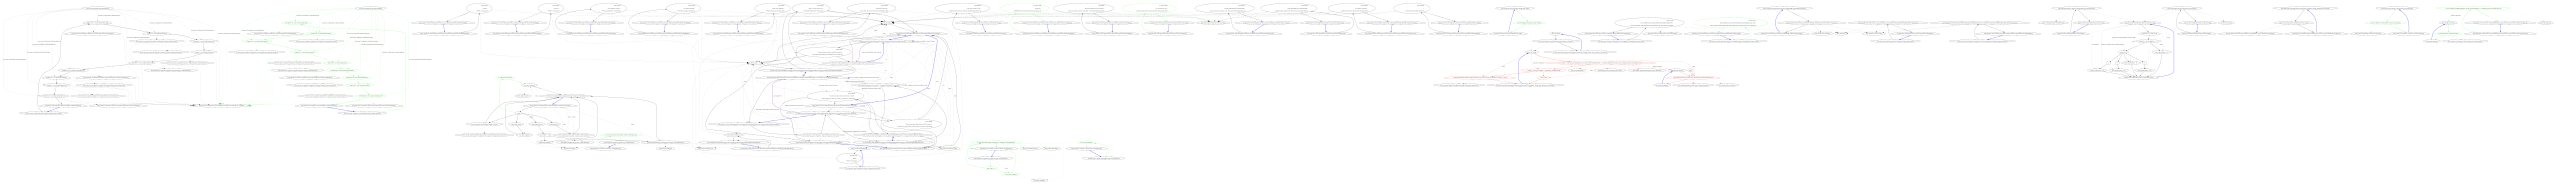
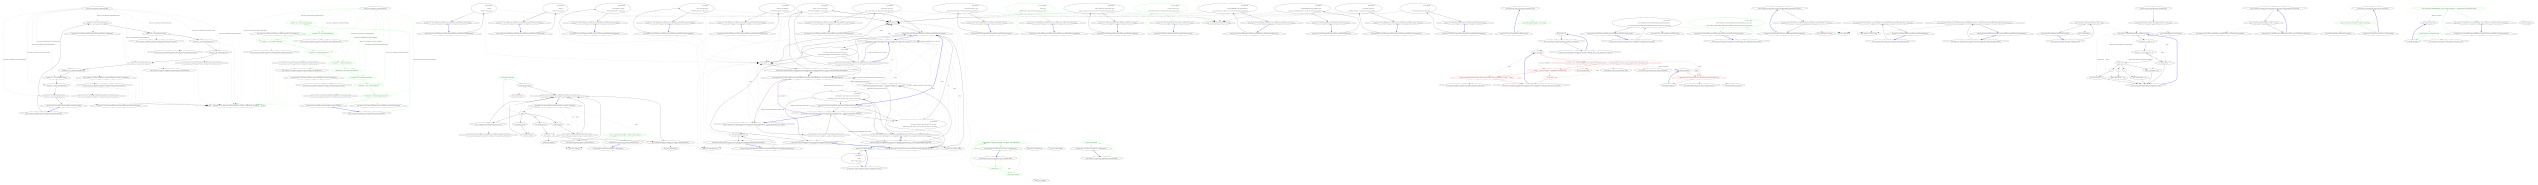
node "Exit Humanizer.OrdinalizeExtensions.Ordinalize(int)": removed
